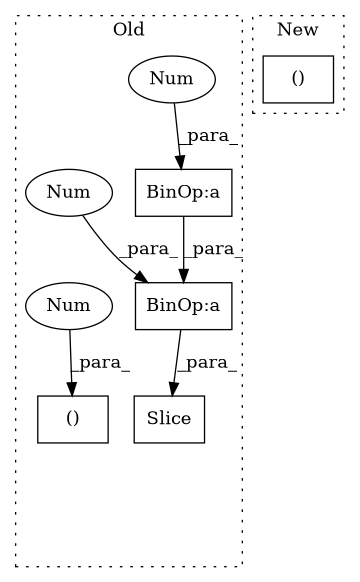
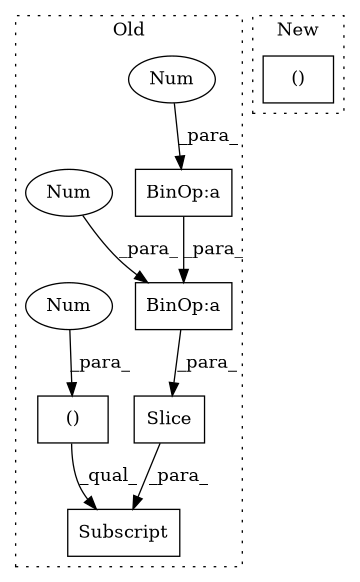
node "Subscript": added
